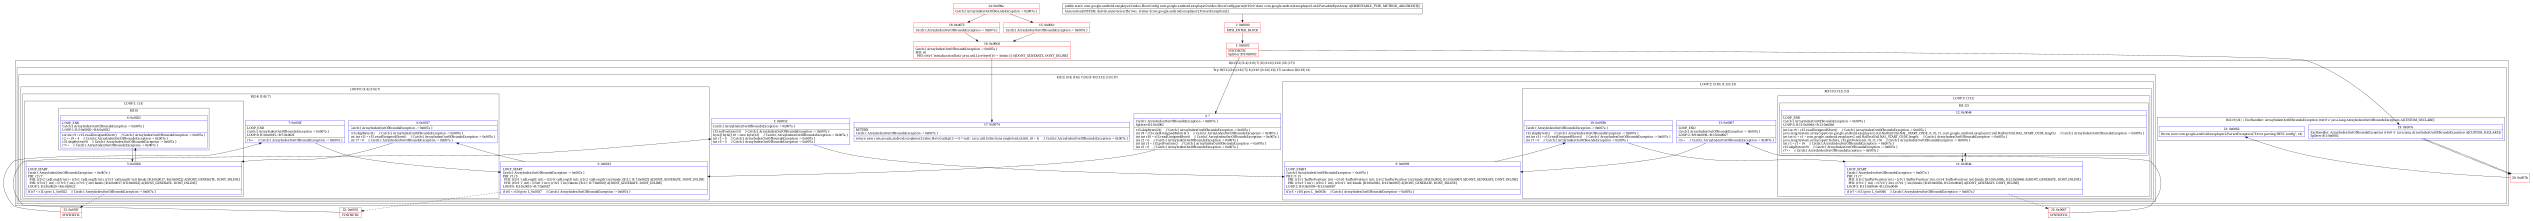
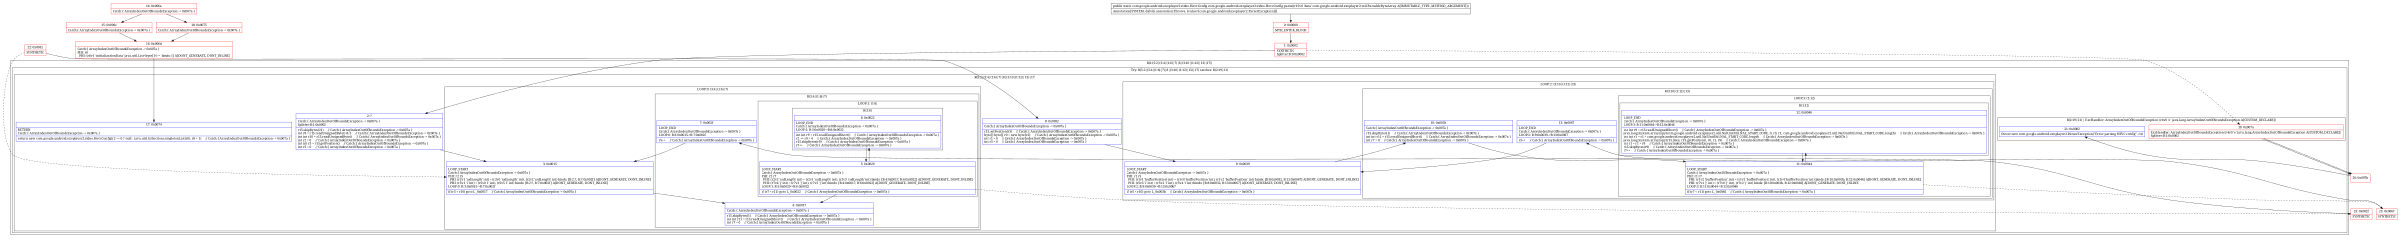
edge "1: 0x0002" -> "19: 0x007a": style solid -> dashed
node "19: 0x007a": color blue -> red
edge "4: 0x0017" -> "5: 0x0020": reversed
edge "3: 0x0015" -> "22: 0x0032": reversed
